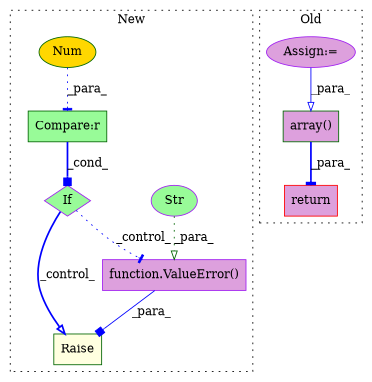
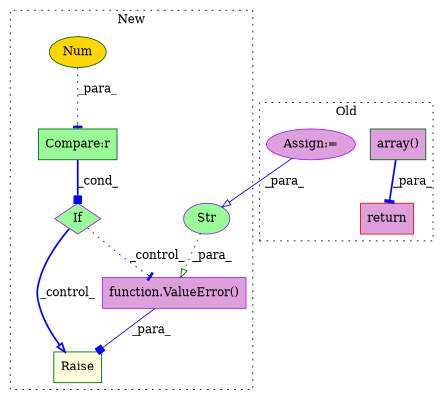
edge "Assign:=" -> "array()": now "Assign:=" -> "Str"
